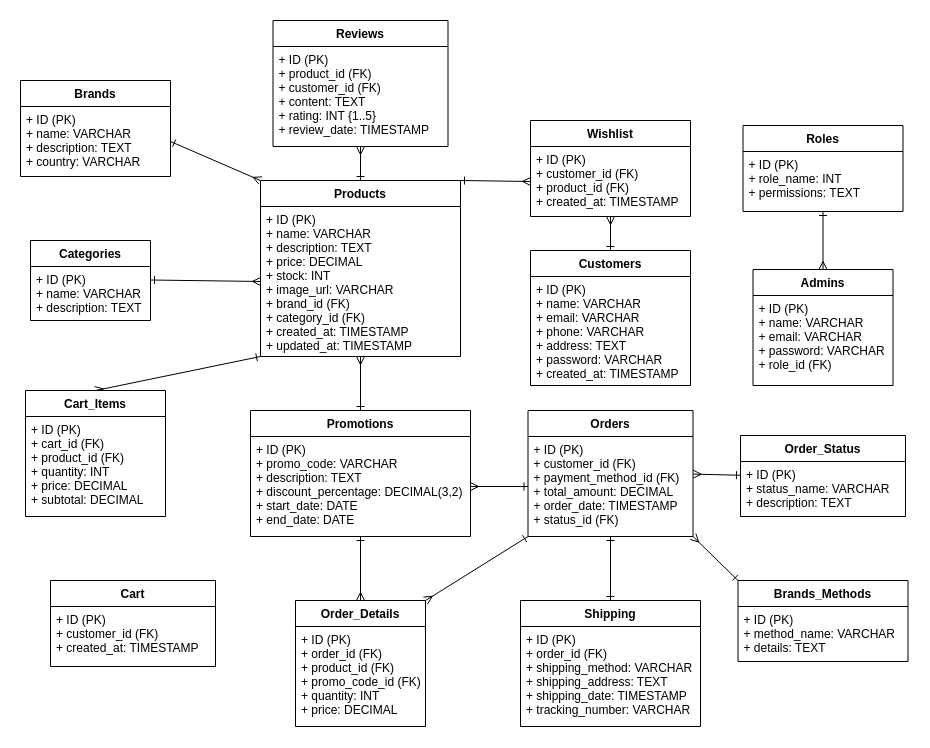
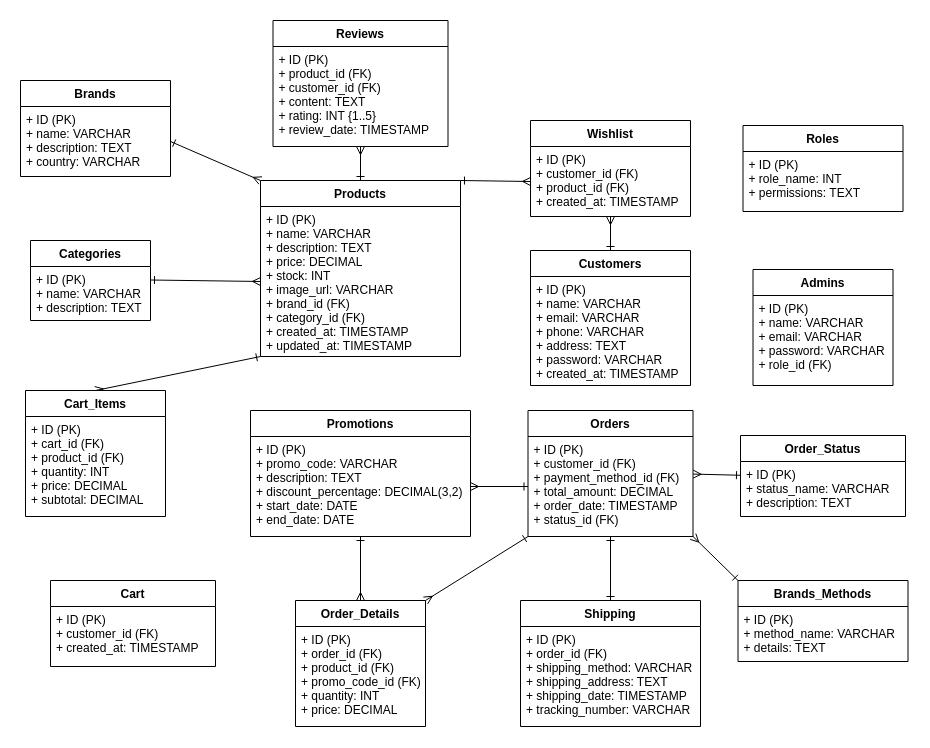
edge "+ ID (PK) + role_name: INT + permissions: TEXT" -- "Admins": removed
edge "+ ID (PK) + name: VARCHAR + description: TEXT + price: DECIMAL + stock: INT + image_url: VARCHAR + brand_id (FK) + category_id (FK) + created_at: TIMESTAMP + updated_at: TIMESTAMP" -- "Promotions": removed
